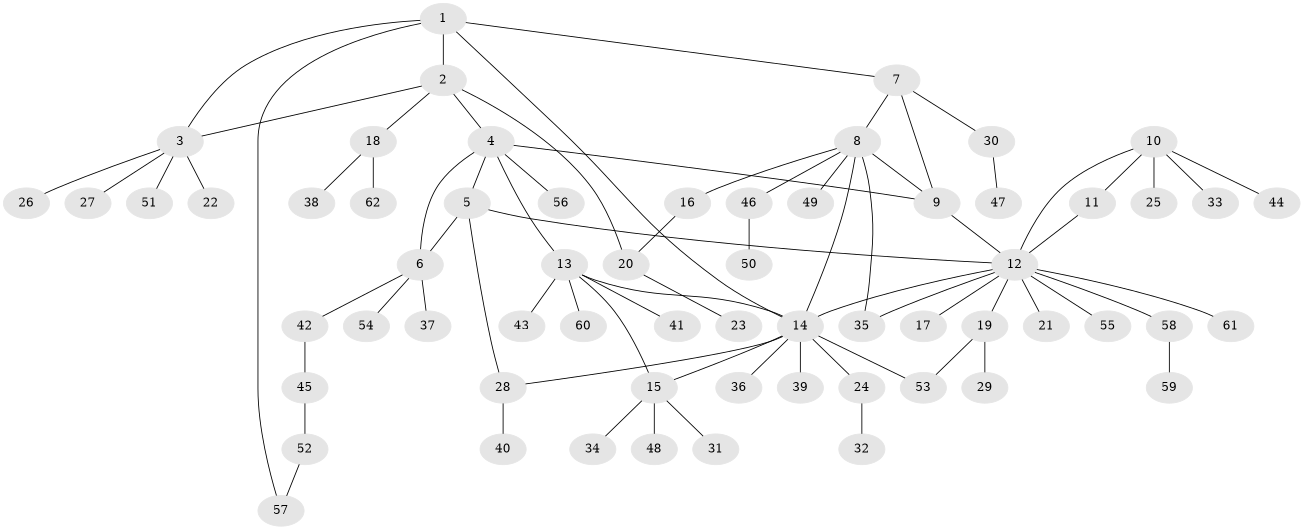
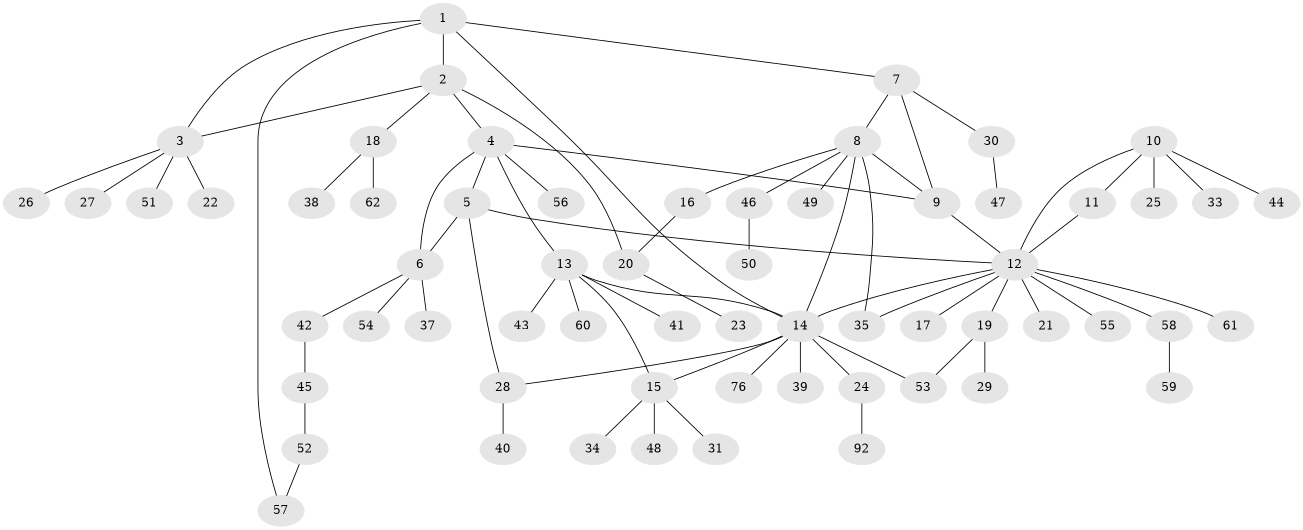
node "36": label "36" -> "76"
node "32": label "32" -> "92"
